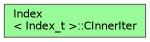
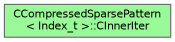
node "Index < Index_t >::CInnerIter": label "Index < Index_t >::CInnerIter" -> "CCompressedSparsePattern < Index_t >::CInnerIter"
